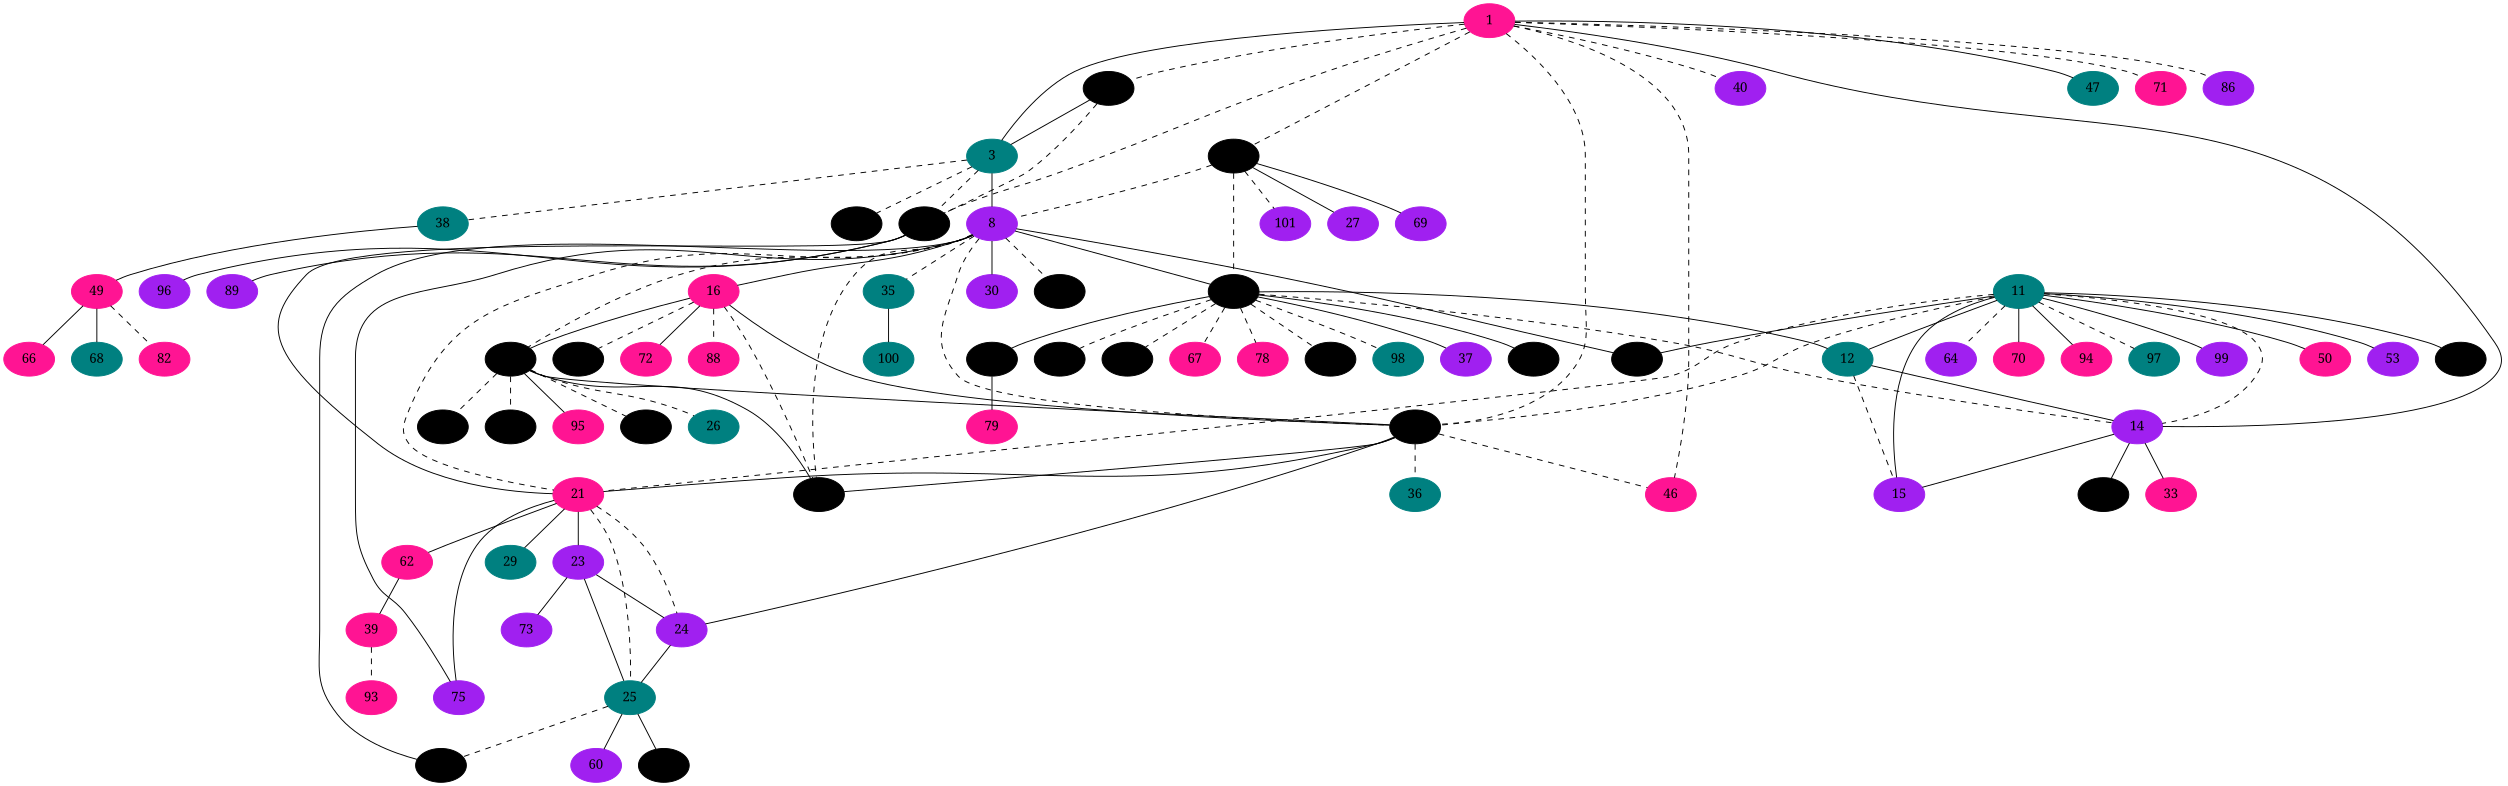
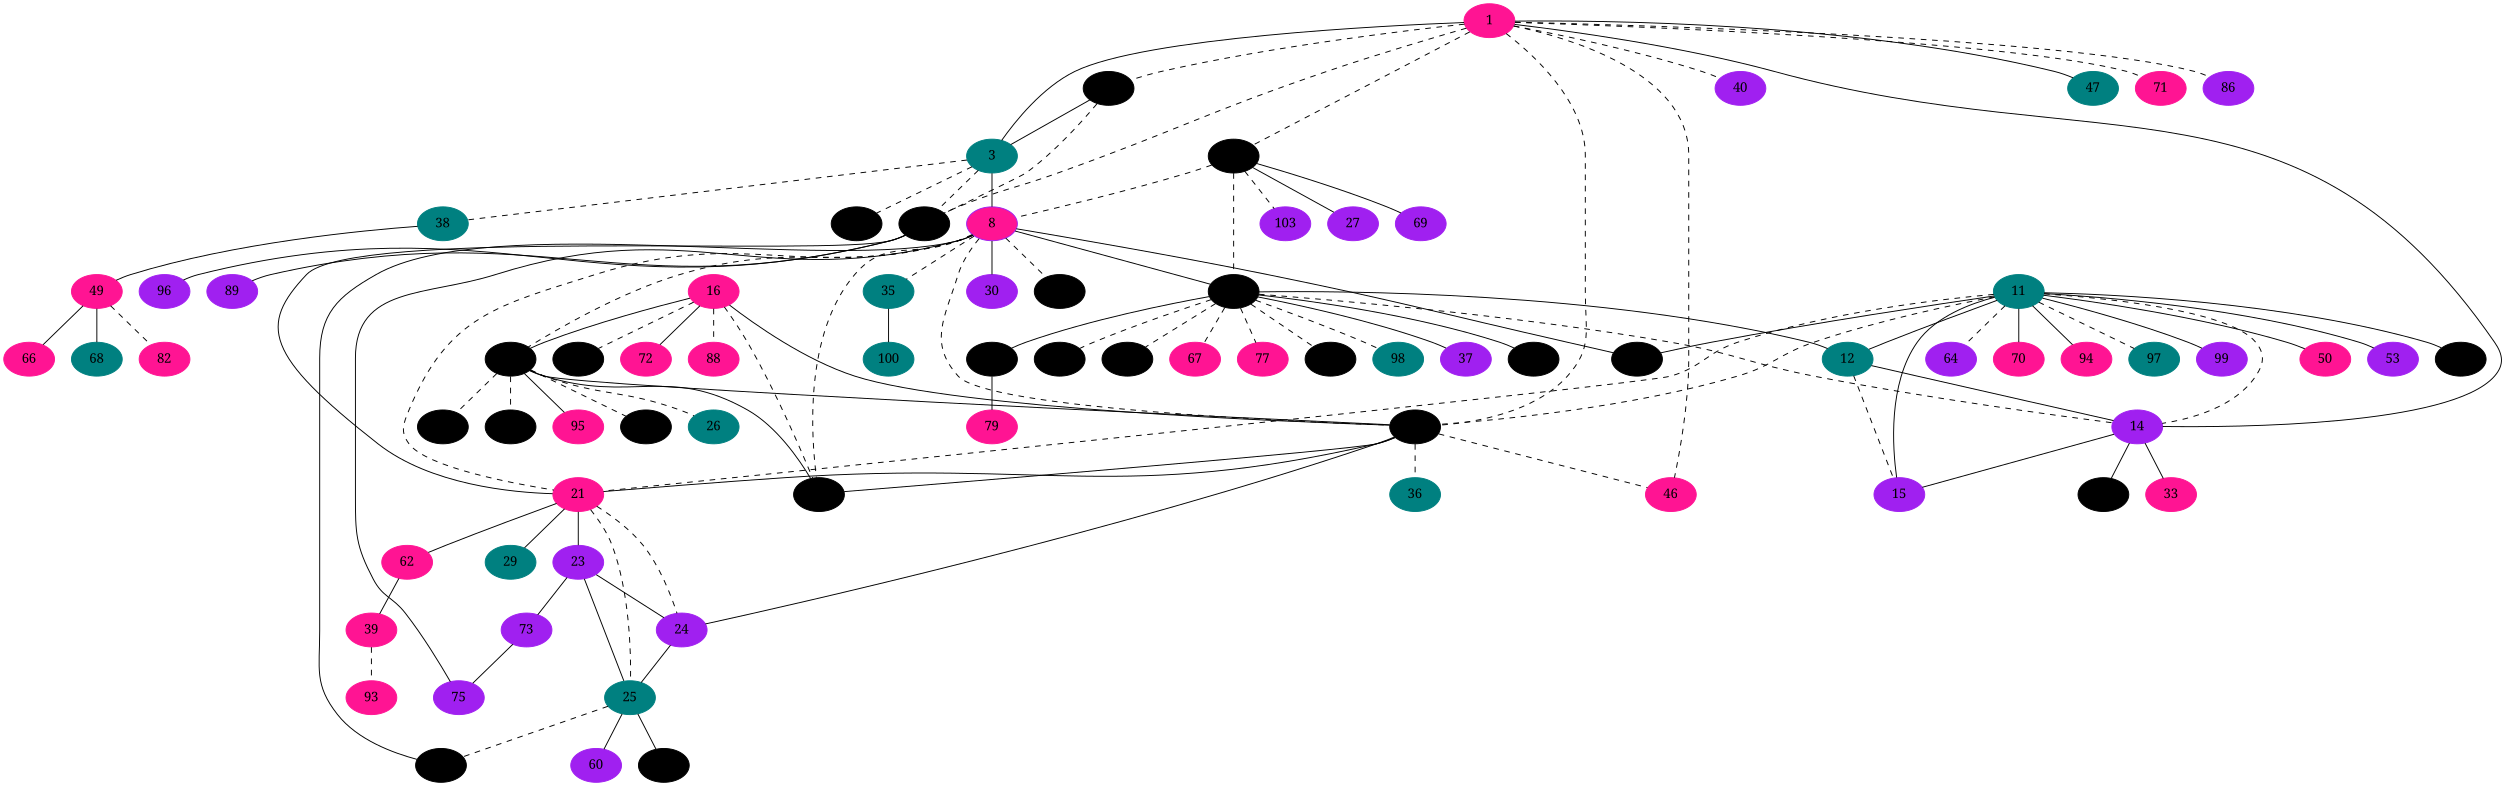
node "8": fillcolor purple -> deeppink
node "101": label "101" -> "103"
edge "8" -- "16": removed
node "78": label "78" -> "77"
edge "21" -- "75": now "73" -- "75"
